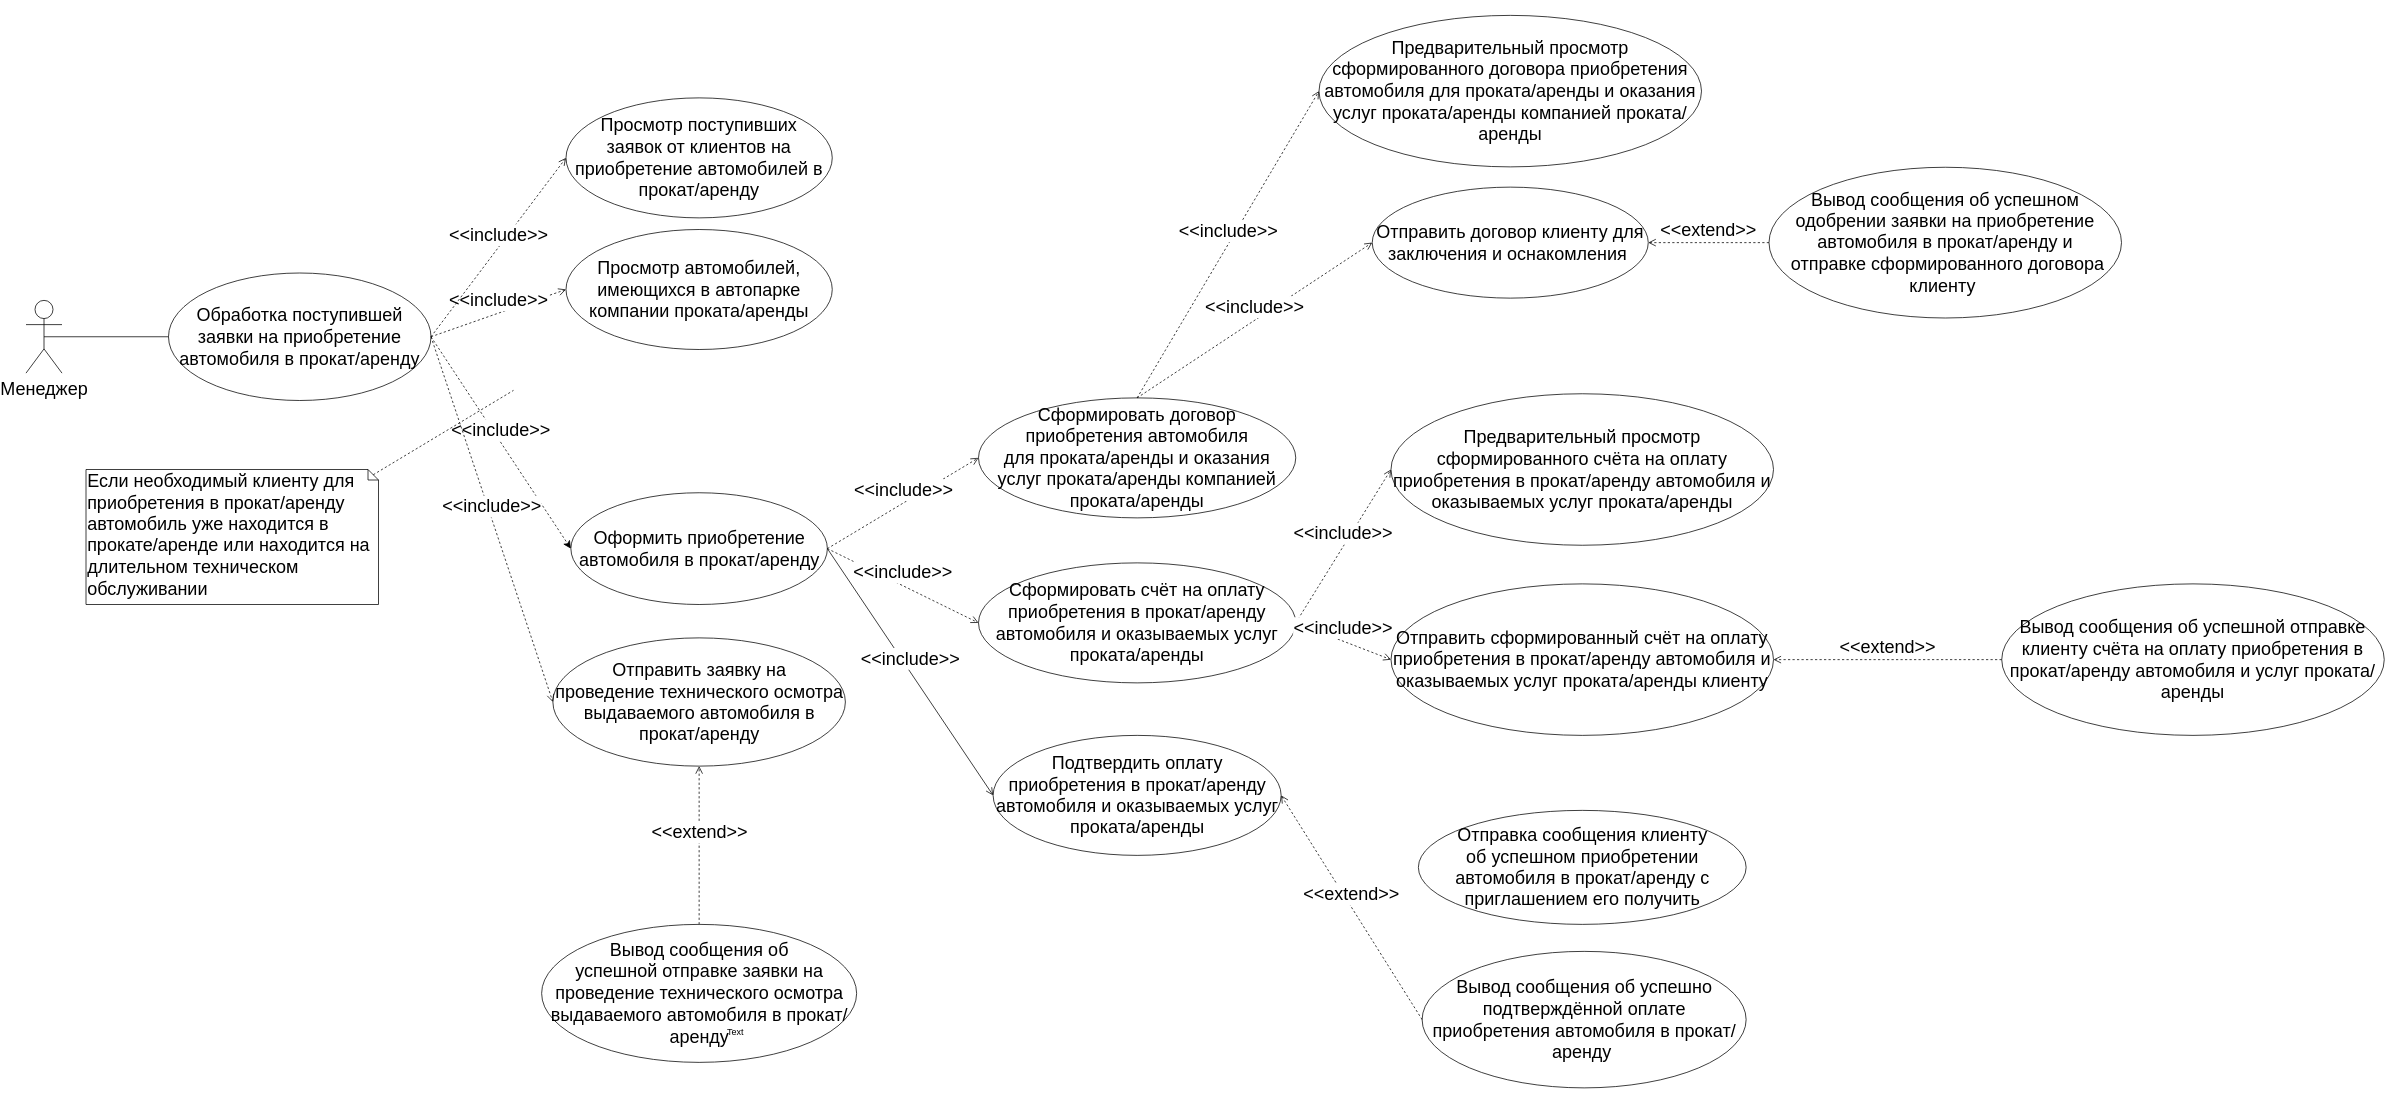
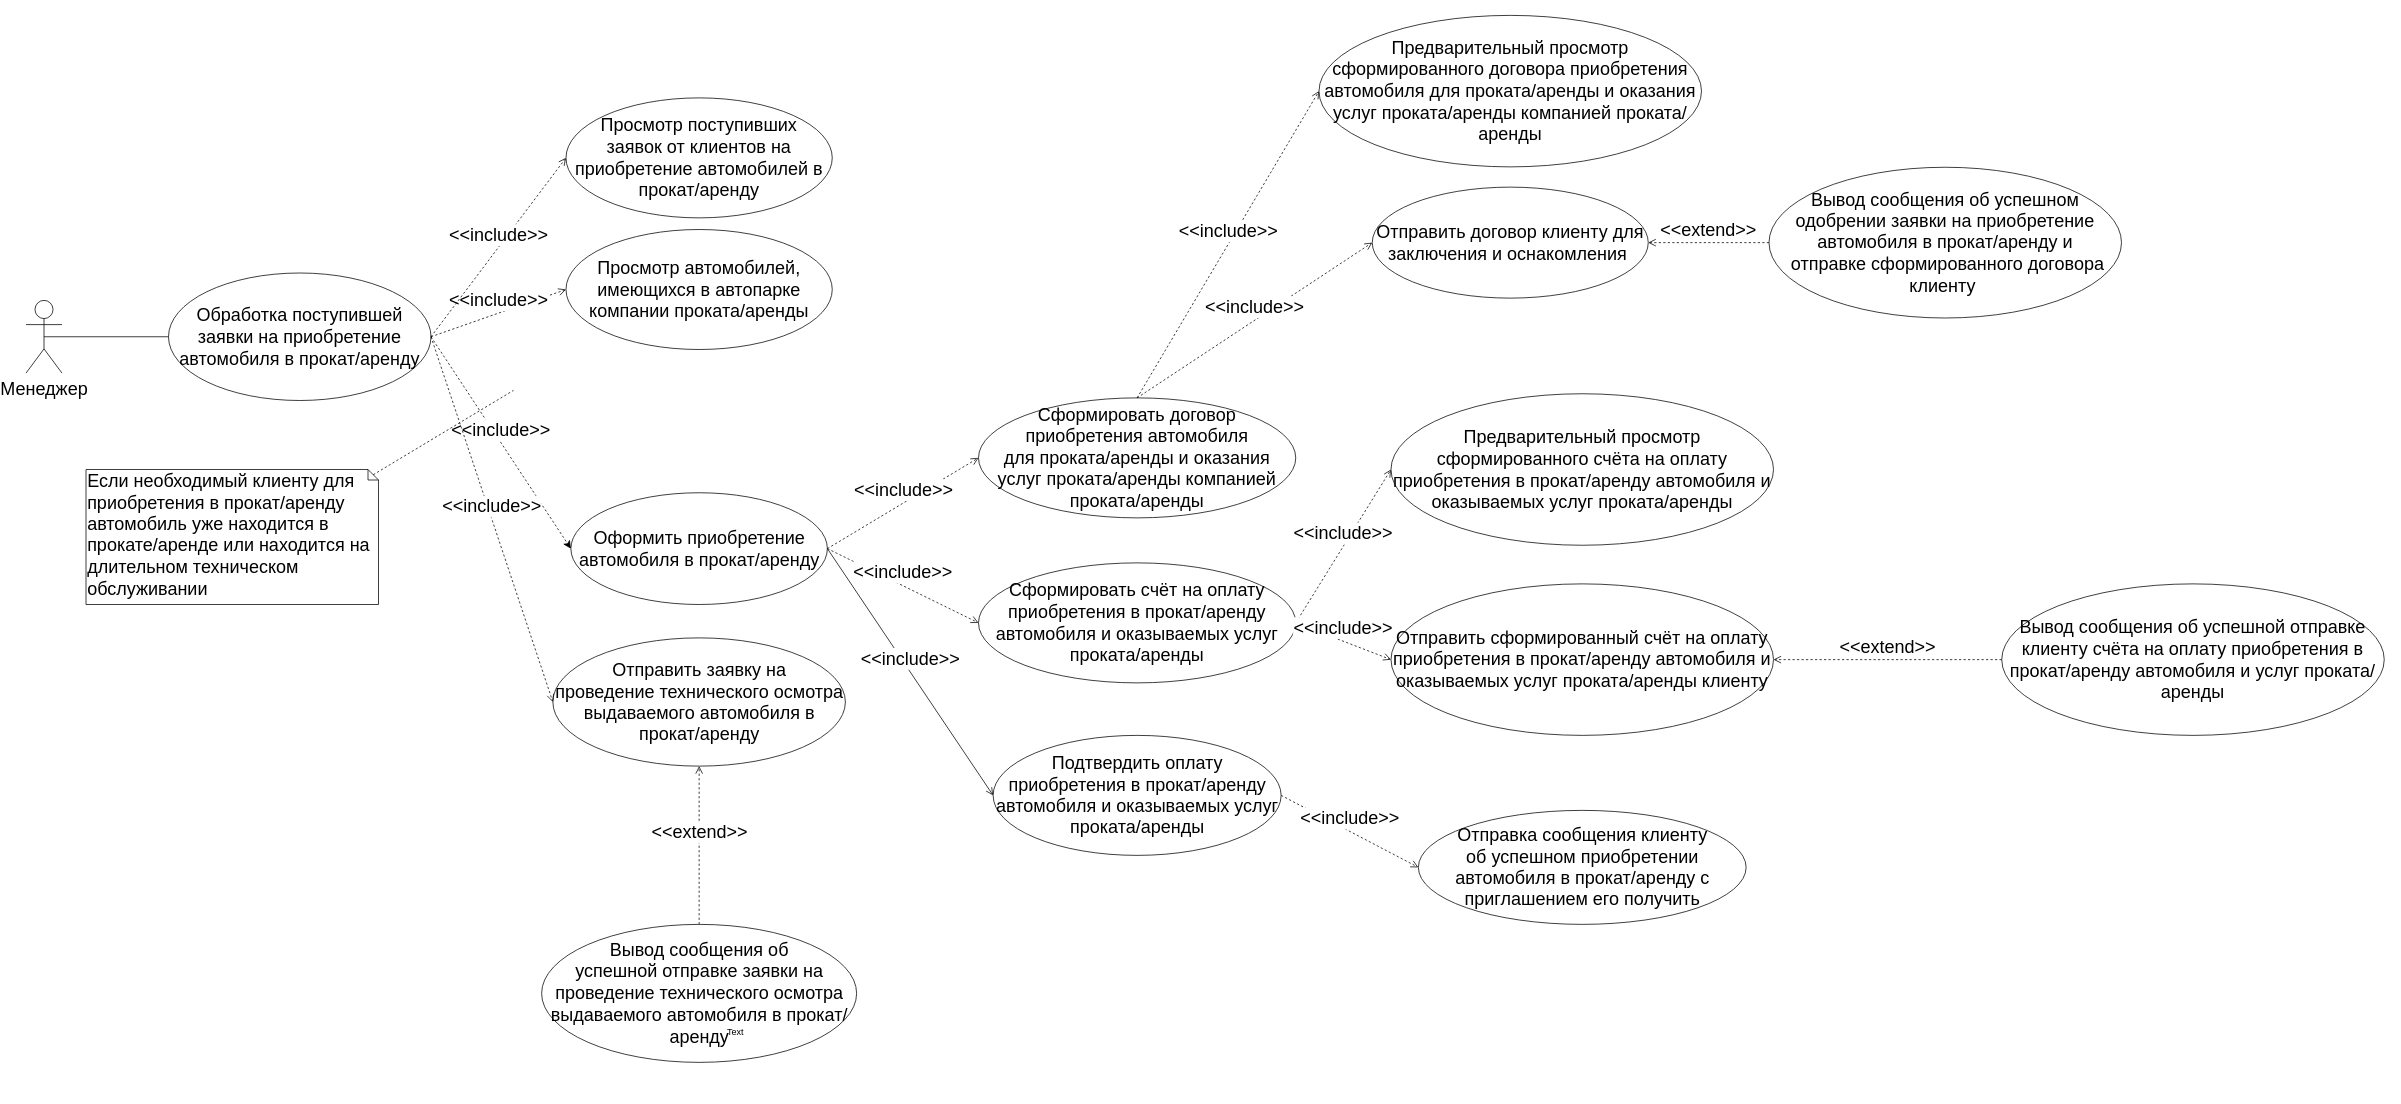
edge "Подтвердить оплату приобретения в прокат/аренду автомобиля и оказываемых услуг проката/аренды" -> "Отправка сообщения клиенту об успешном приобретении автомобиля в прокат/аренду с приглашением его получить": added, label "<<include>>"
edge "Вывод сообщения об успешно подтверждённой оплате приобретения автомобиля в прокат/аренду" -> "Подтвердить оплату приобретения в прокат/аренду автомобиля и оказываемых услуг проката/аренды": removed, label "<<extend>>"
node "Вывод сообщения об успешно подтверждённой оплате приобретения автомобиля в прокат/аренду": removed
